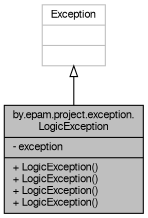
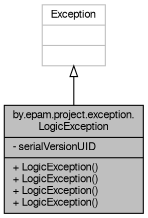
node "by.epam.project.exception.": text "- exception" -> "- serialVersionUID"
